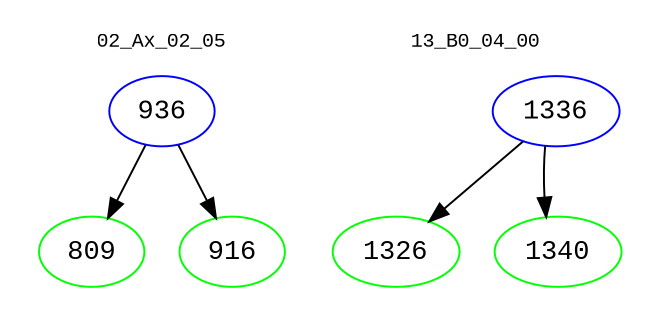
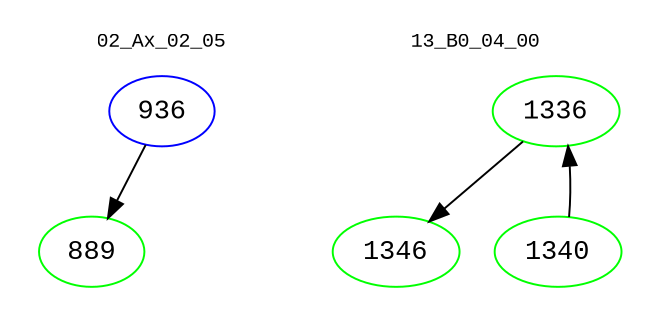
node "1336": color blue -> green
edge "1336" -> "1340": reversed
node "809": label "809" -> "889"
node "916": removed
node "1326": label "1326" -> "1346"
